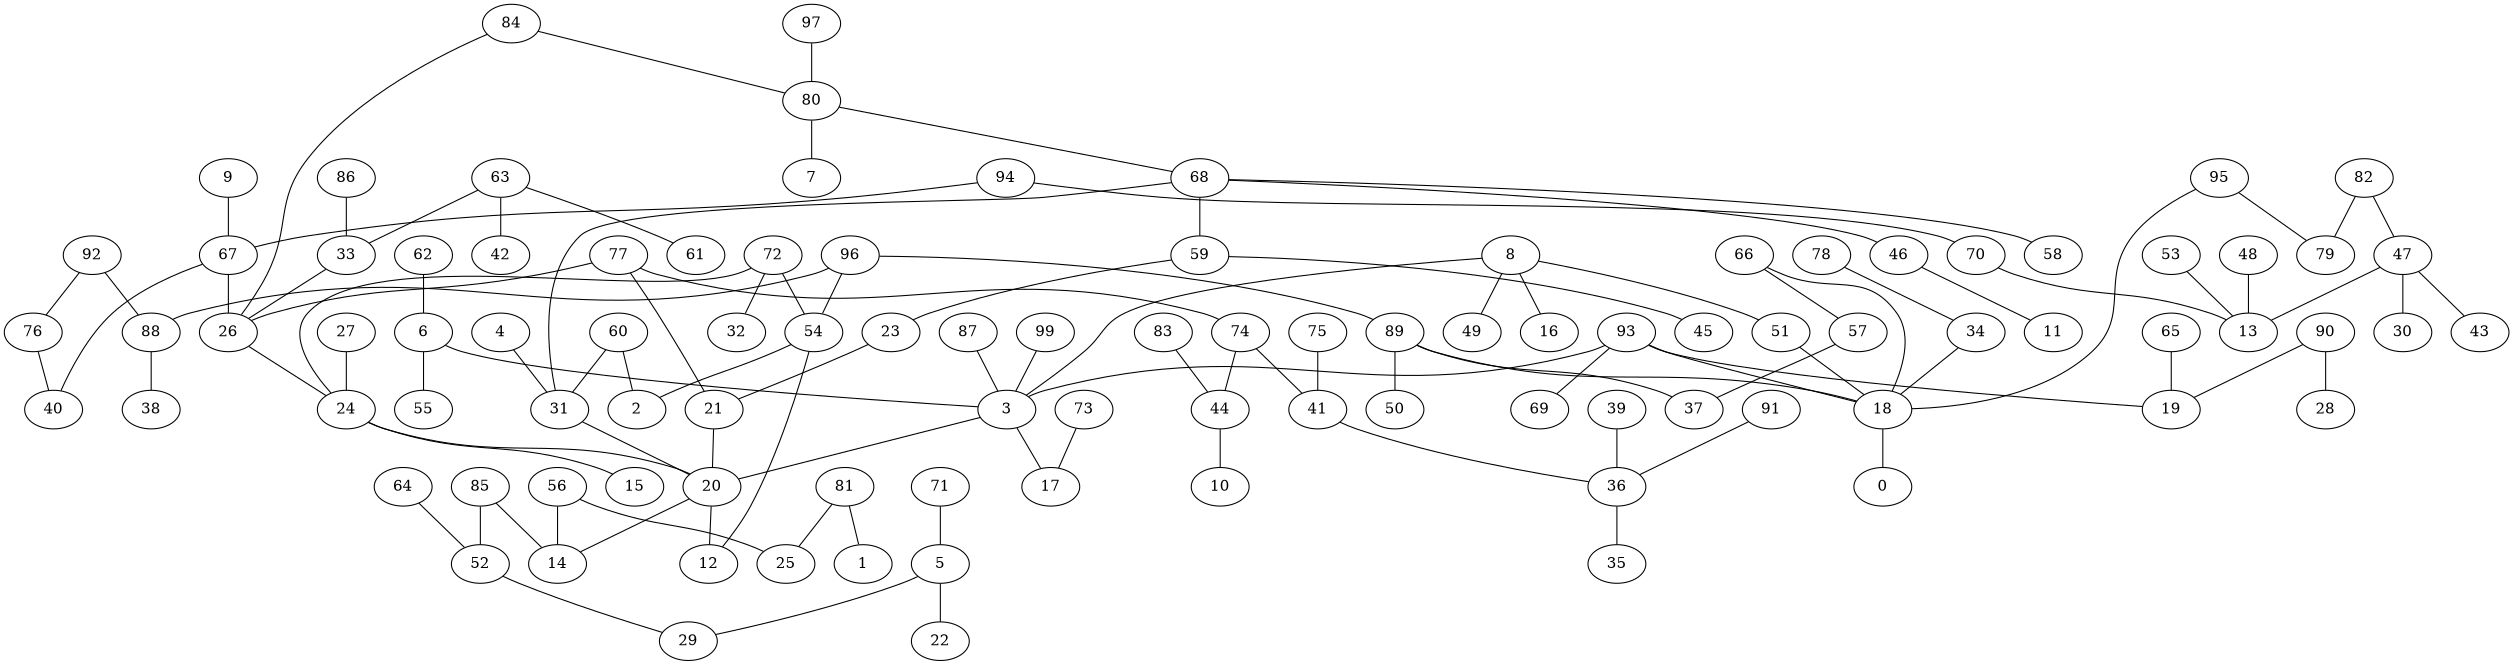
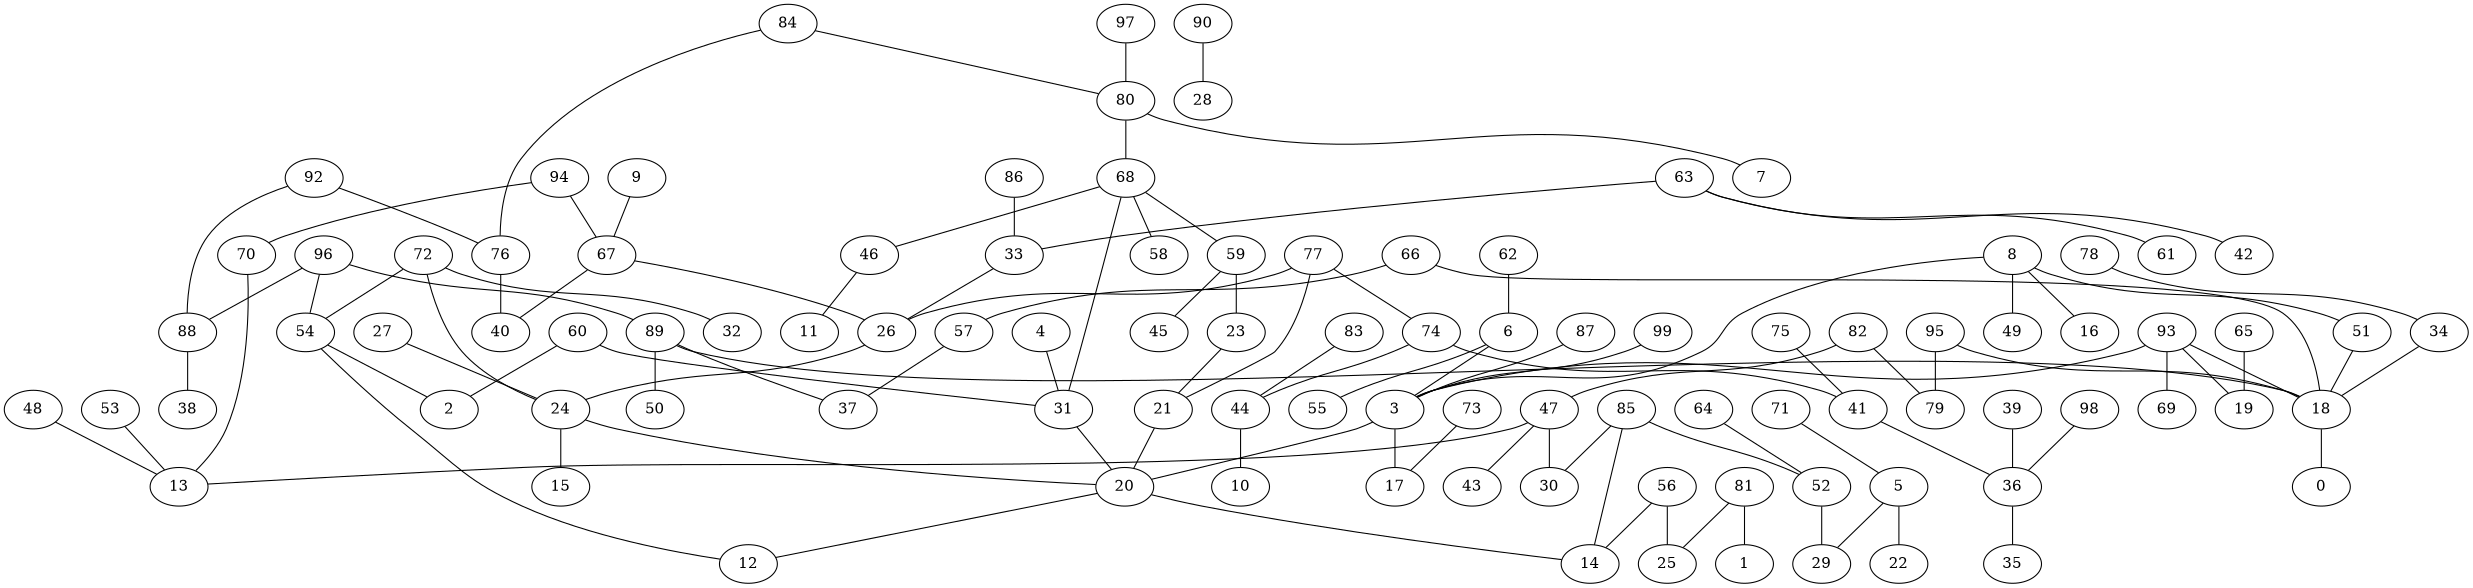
edge "84" -- "26": now "84" -- "76"
edge "90" -- "19": removed
node "91": label "91" -> "98"
edge "85" -- "30": added
